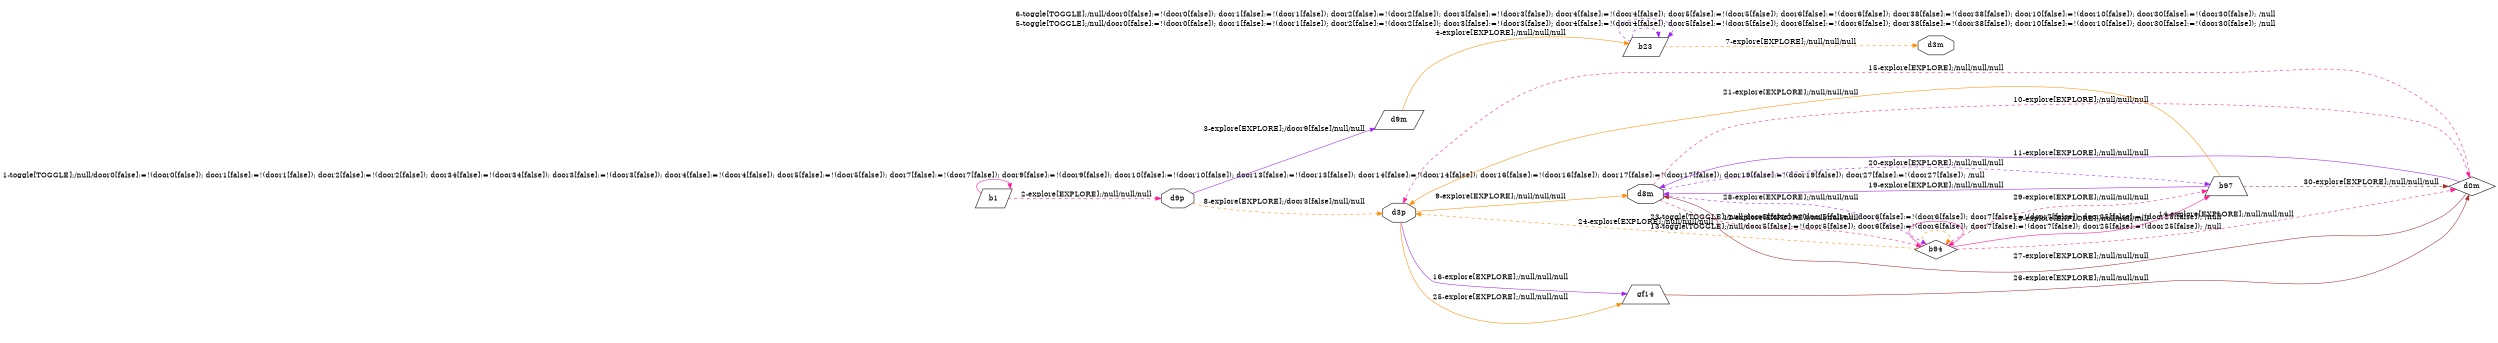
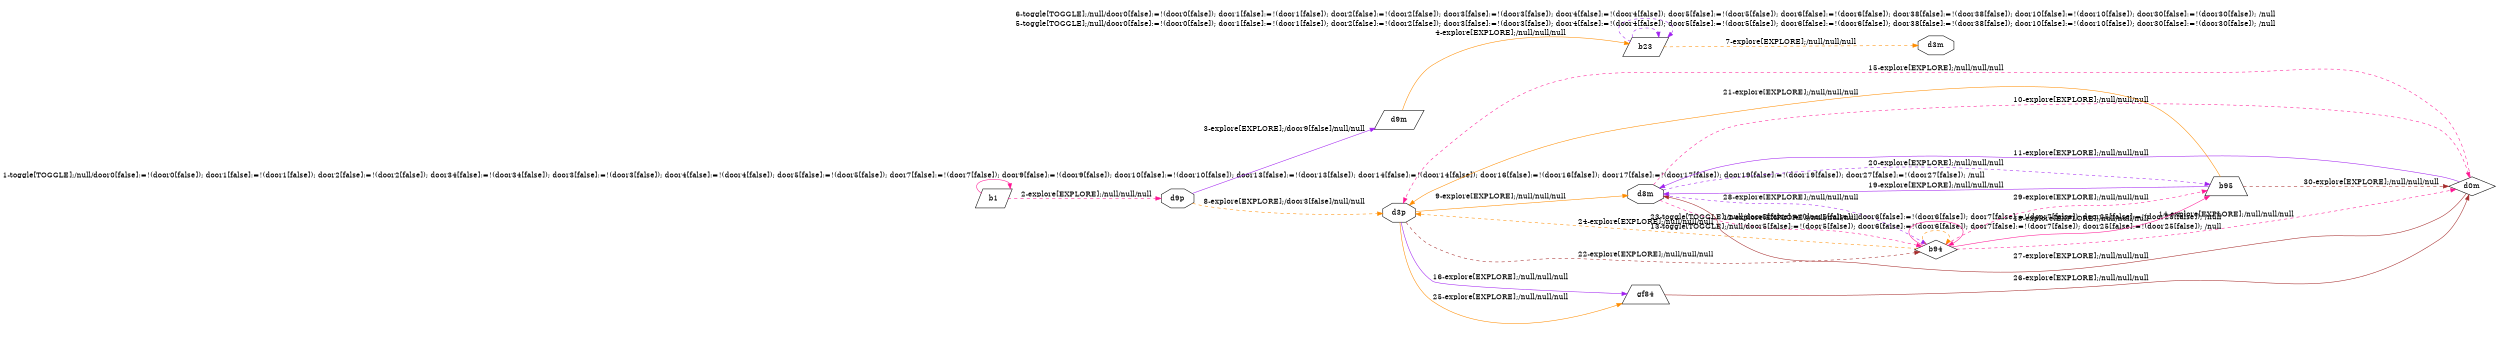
node "b97": label "b97" -> "b95"
edge "d3p" -> "b94": added, label "22-explore[EXPLORE];/null/null/null"
node "gf14": label "gf14" -> "gf84"
